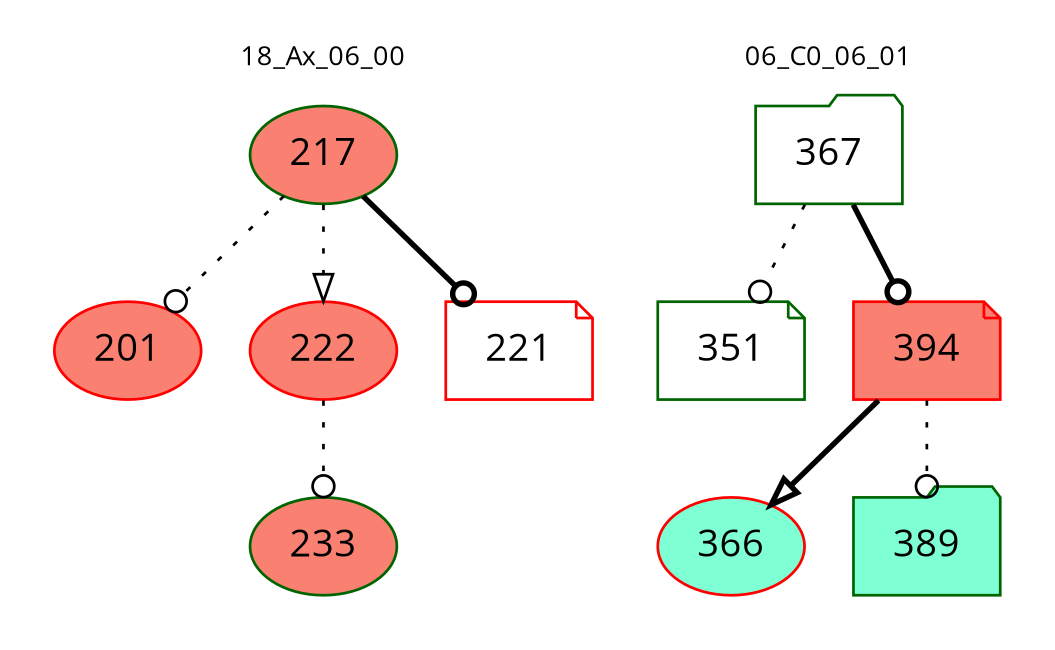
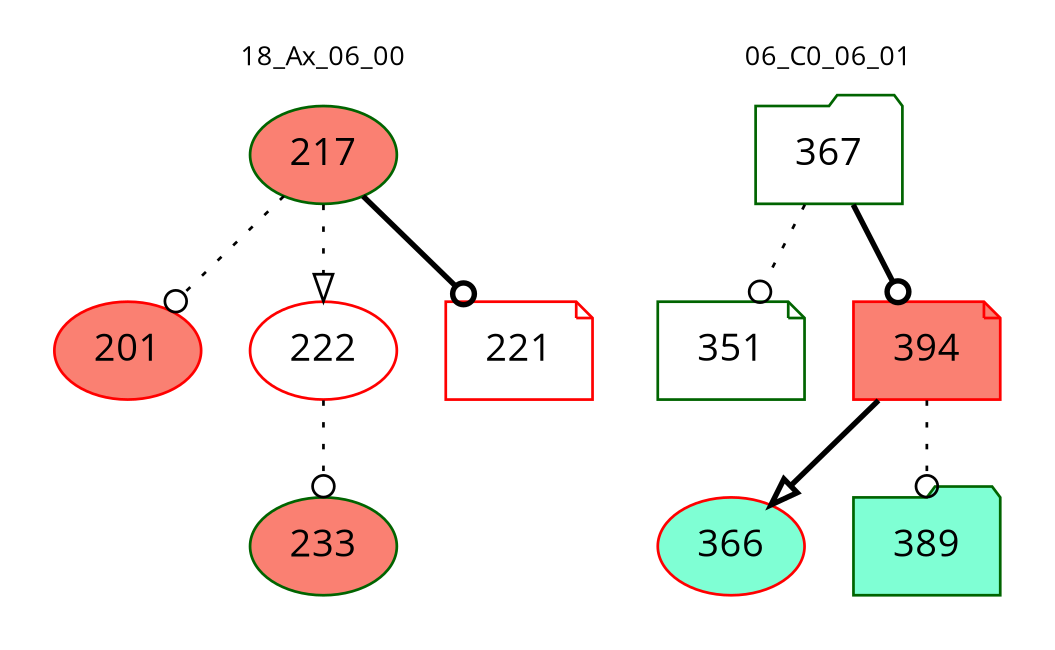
node "222": fillcolor salmon -> white
